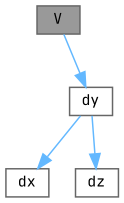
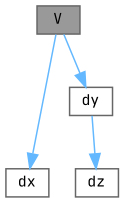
edge "dy" -> "dx": now "V" -> "dx"
